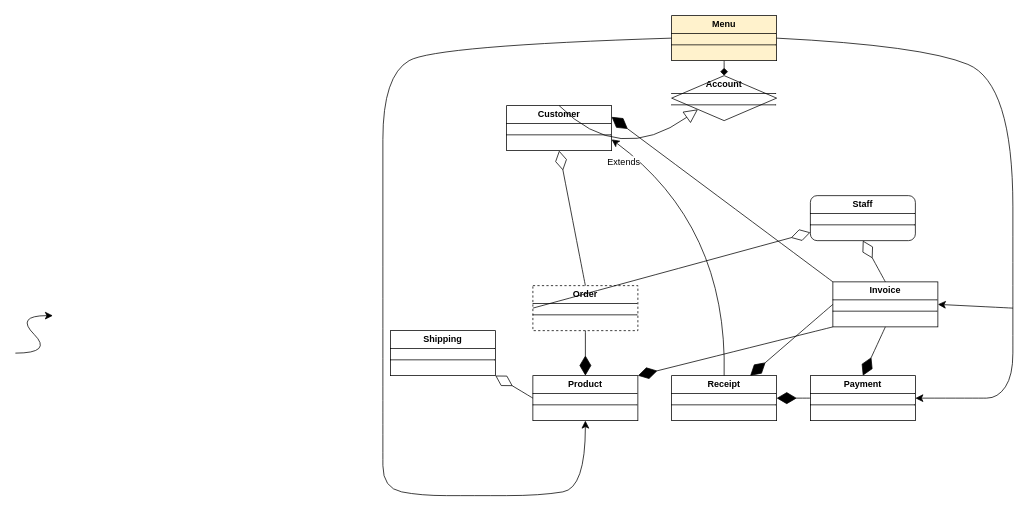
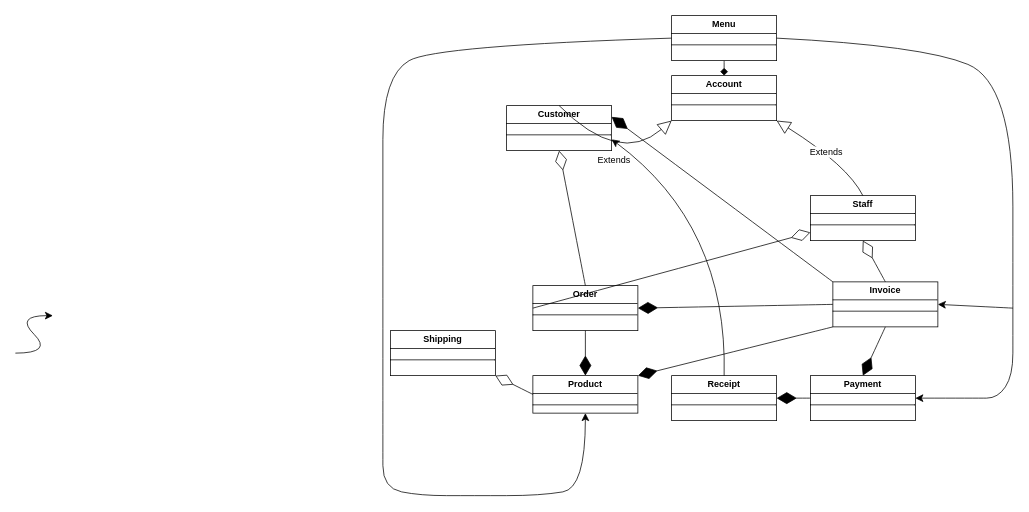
node "Menu": fillcolor #fff2cc -> #ffffff
node "Account": shape diamond -> rectangle
edge "Staff" -> "Account": added, label "Extends"
node "Staff": shape rounded rectangle -> rectangle
node "Order": style dashed -> solid
edge "Invoice" -> "Receipt": now "Invoice" -> "Order"
node "Product": size 105x45 -> 105x38
